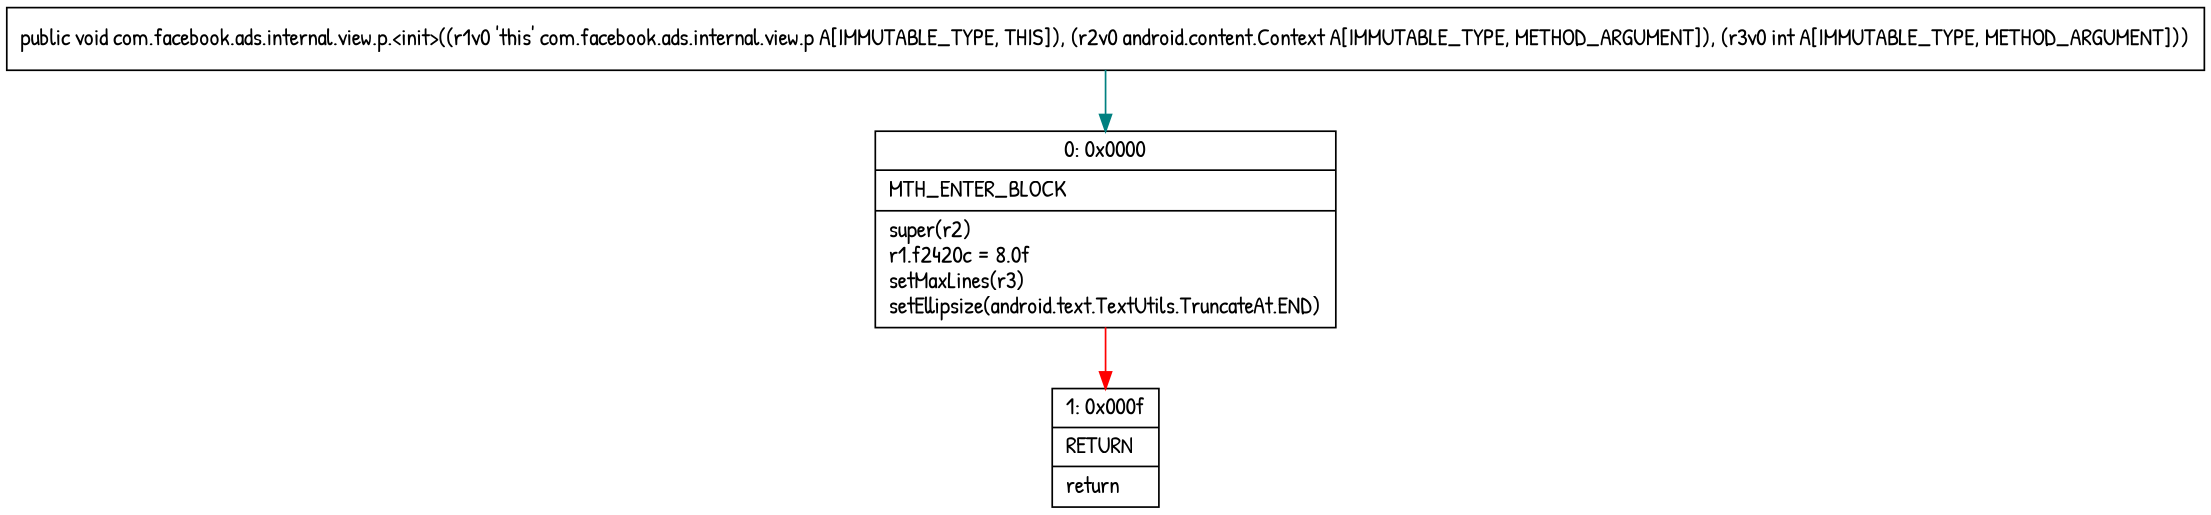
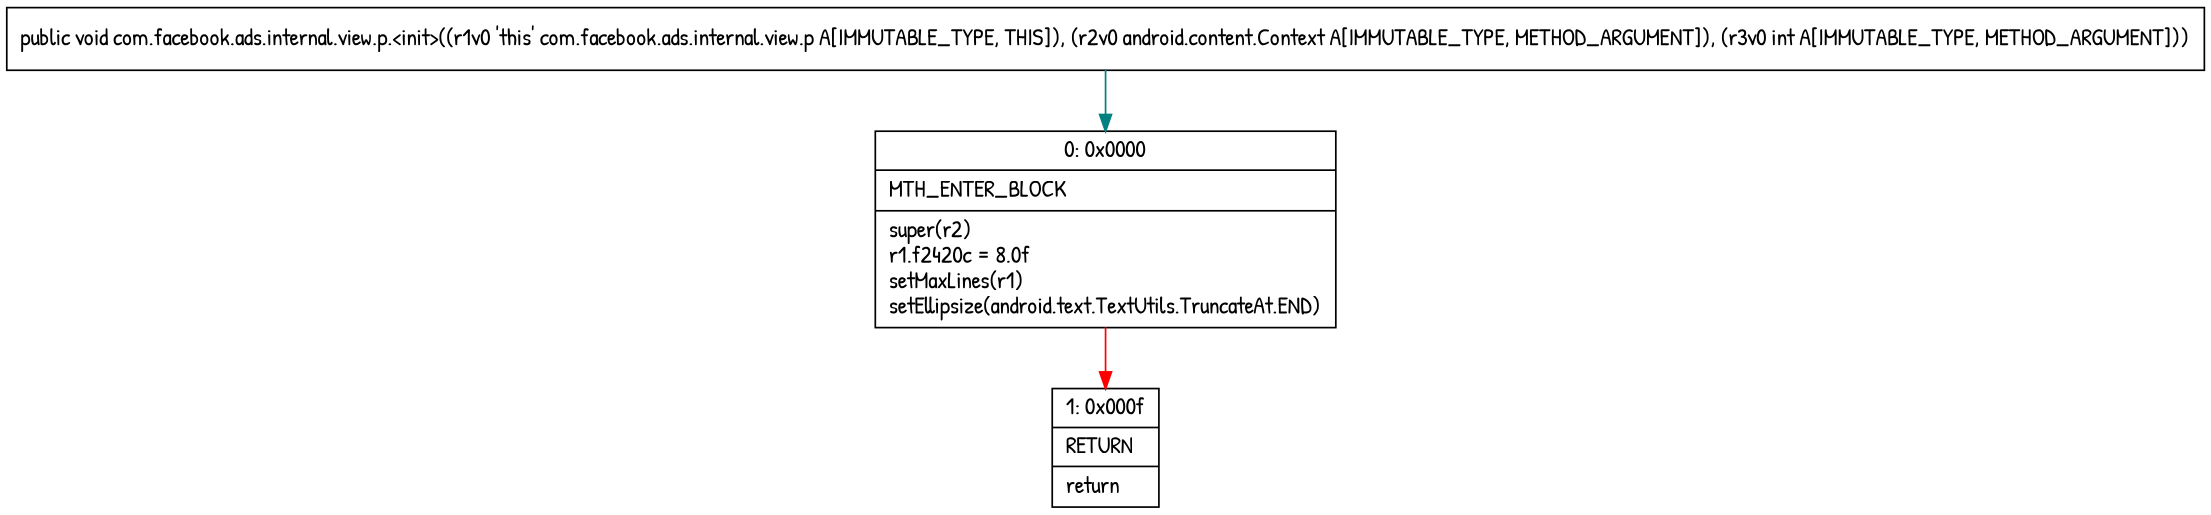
node "0: 0x0000": text "setMaxLines(r3)" -> "setMaxLines(r1)"
